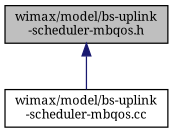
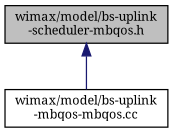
node "wimax/model/bs-uplink -scheduler-mbqos.cc": label "wimax/model/bs-uplink -scheduler-mbqos.cc" -> "wimax/model/bs-uplink -mbqos-mbqos.cc"
